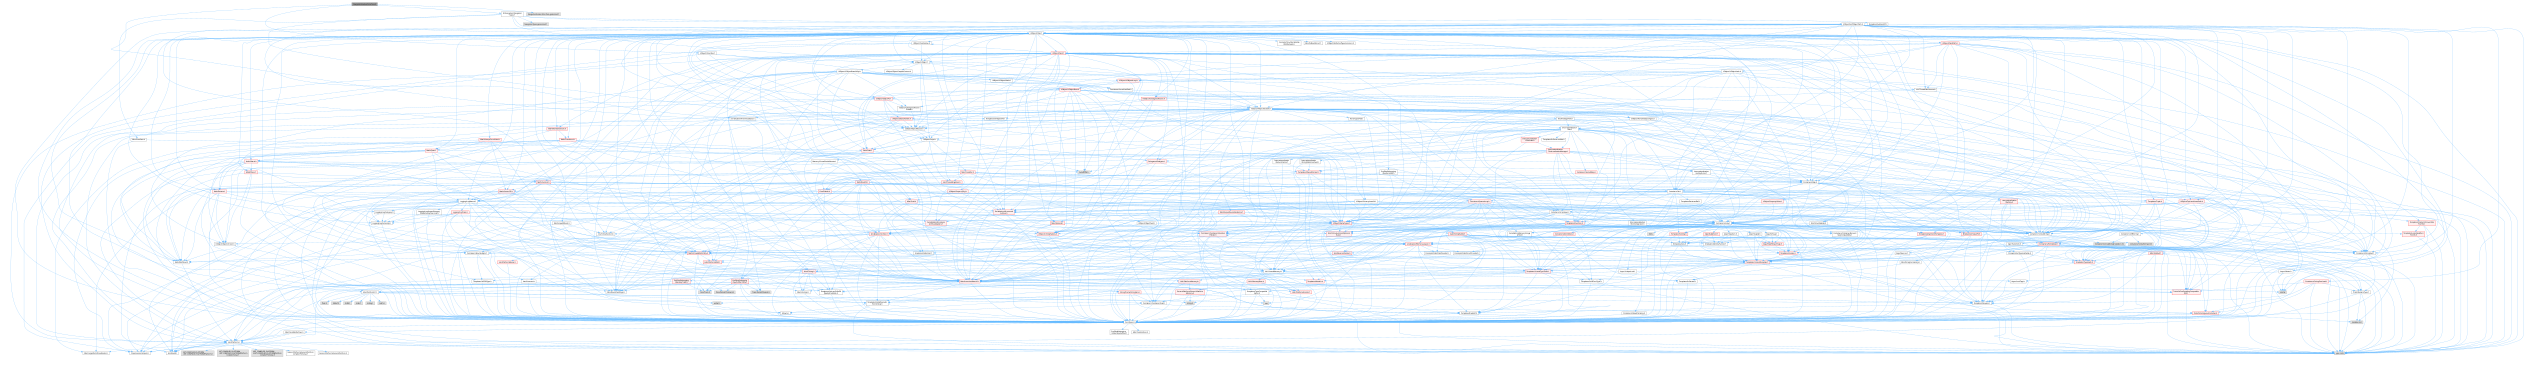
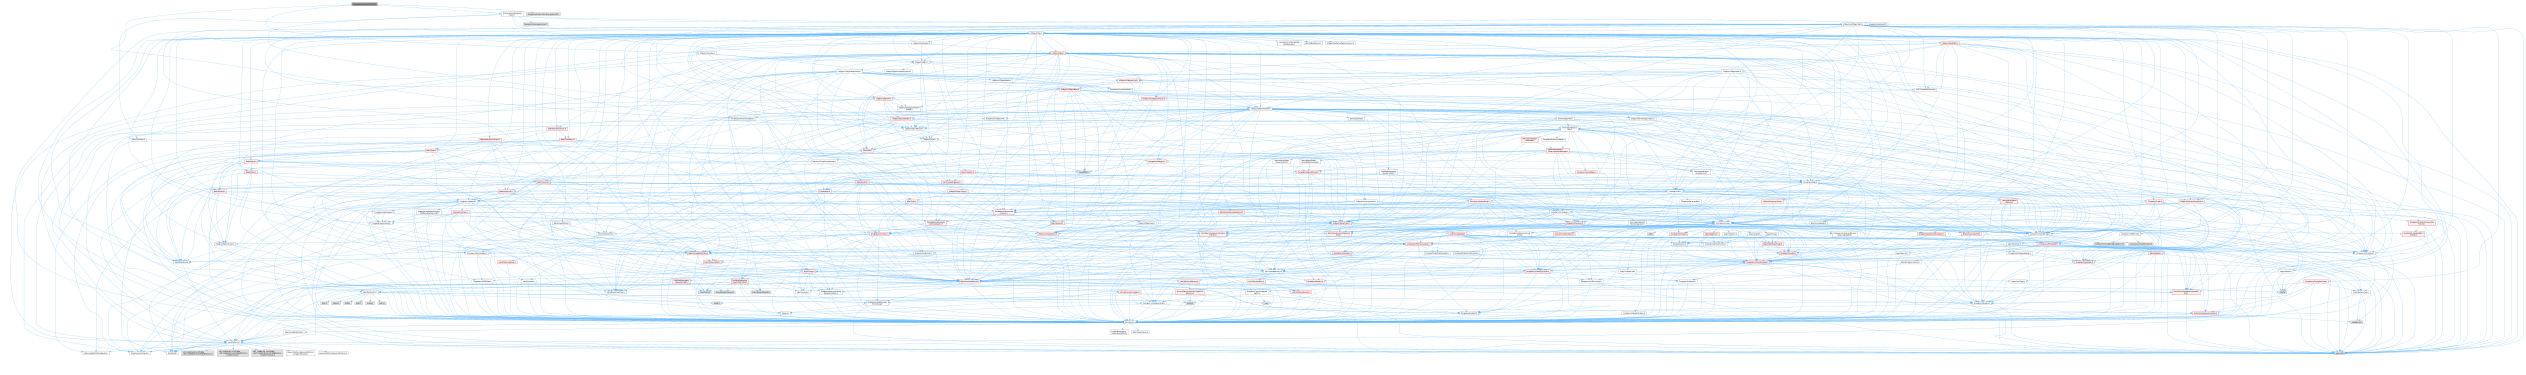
edge "UObject/Field.h" -> "UObject/CoreNative.h": reversed
